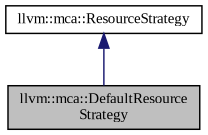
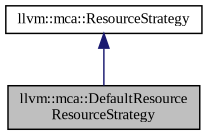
node "llvm::mca::DefaultResource Strategy": label "llvm::mca::DefaultResource Strategy" -> "llvm::mca::DefaultResource ResourceStrategy"
